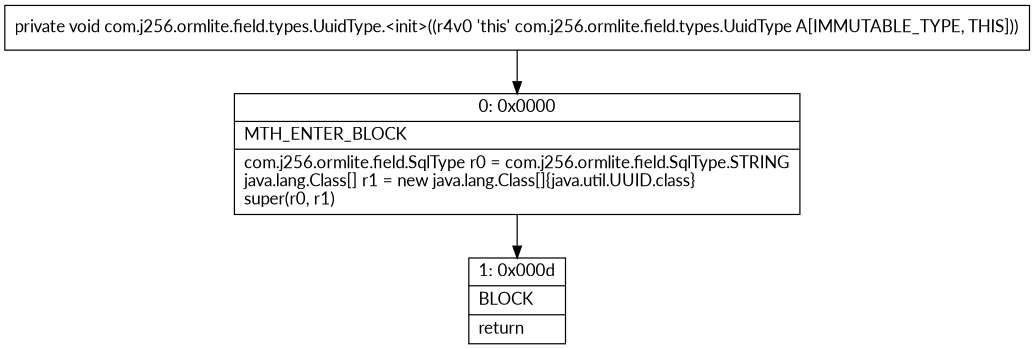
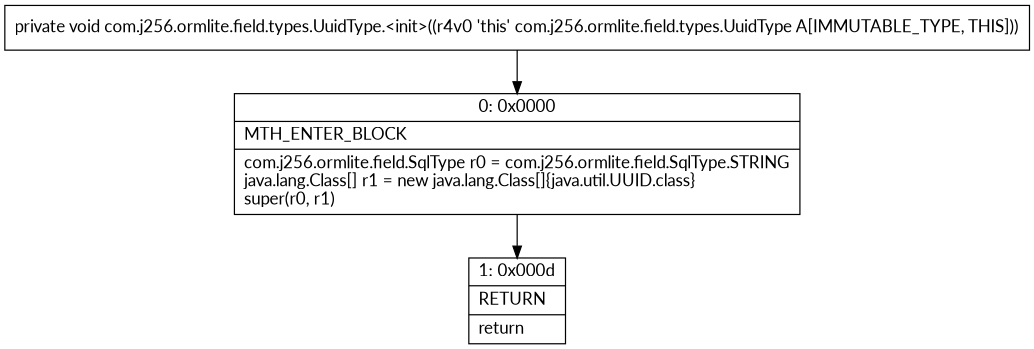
node "1: 0x000d": text "BLOCK" -> "RETURN"
